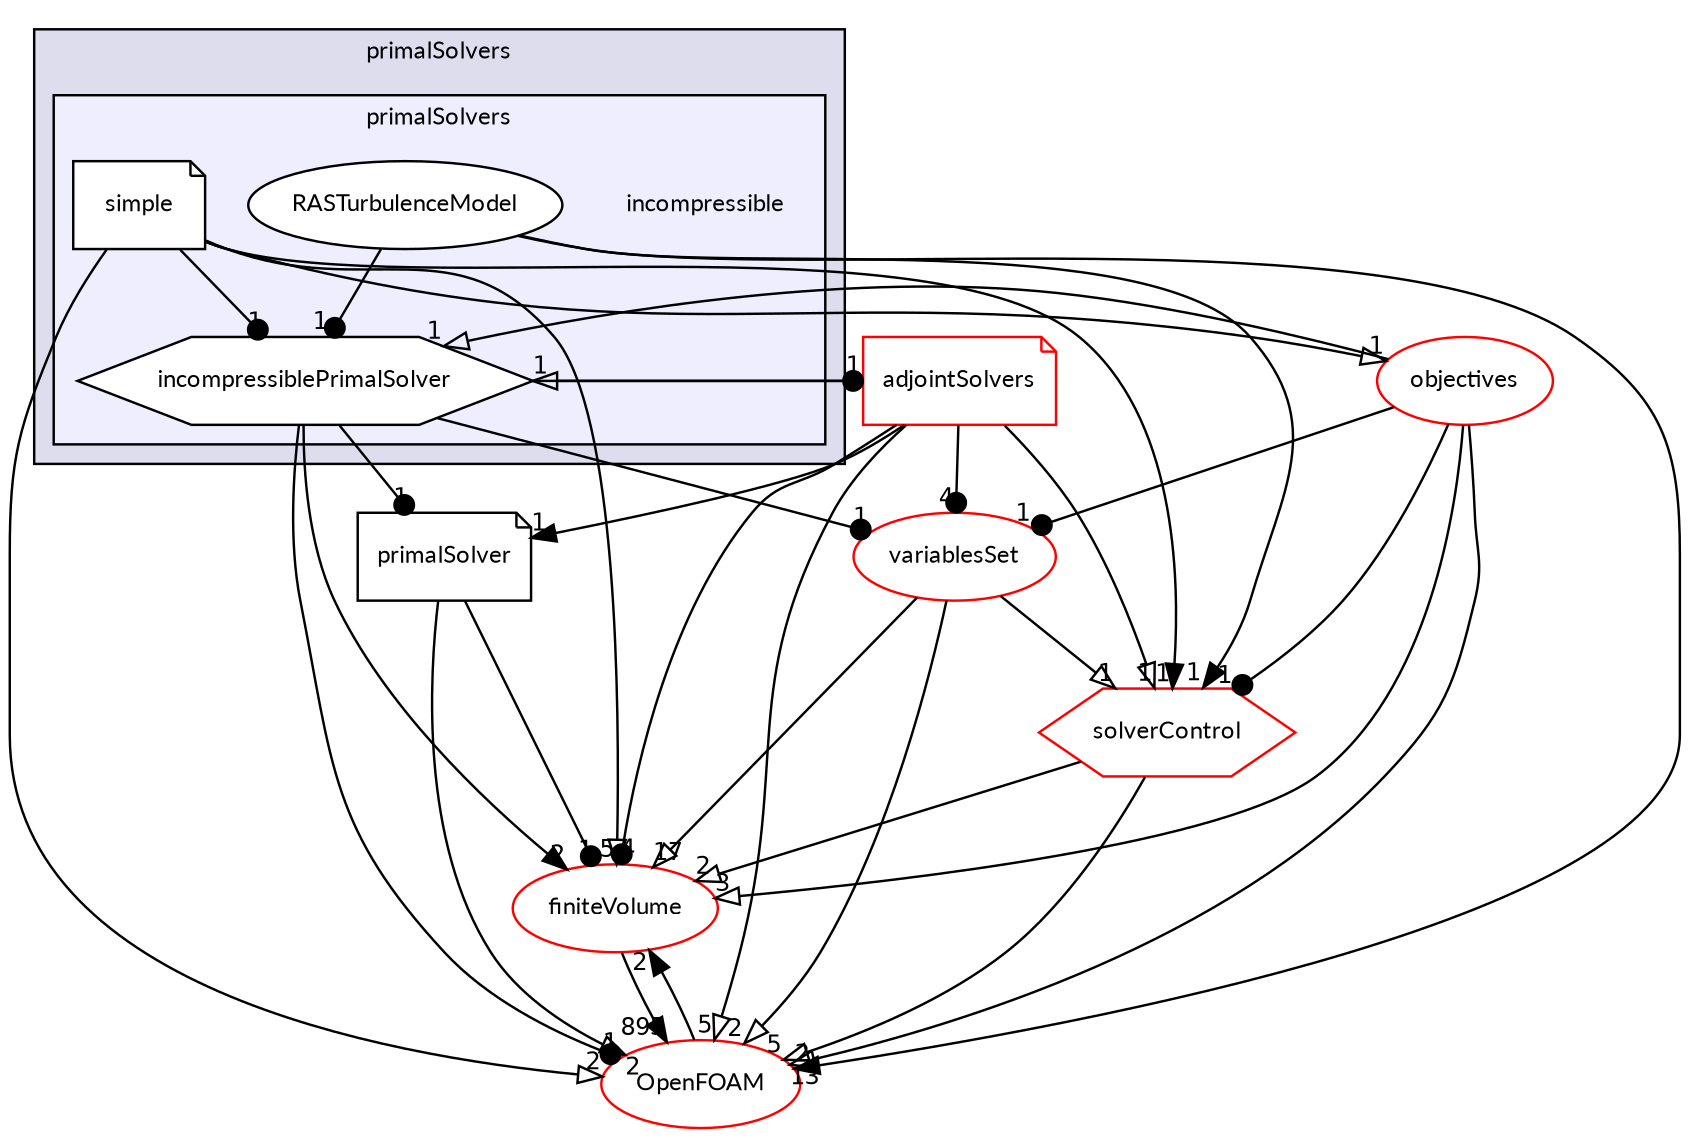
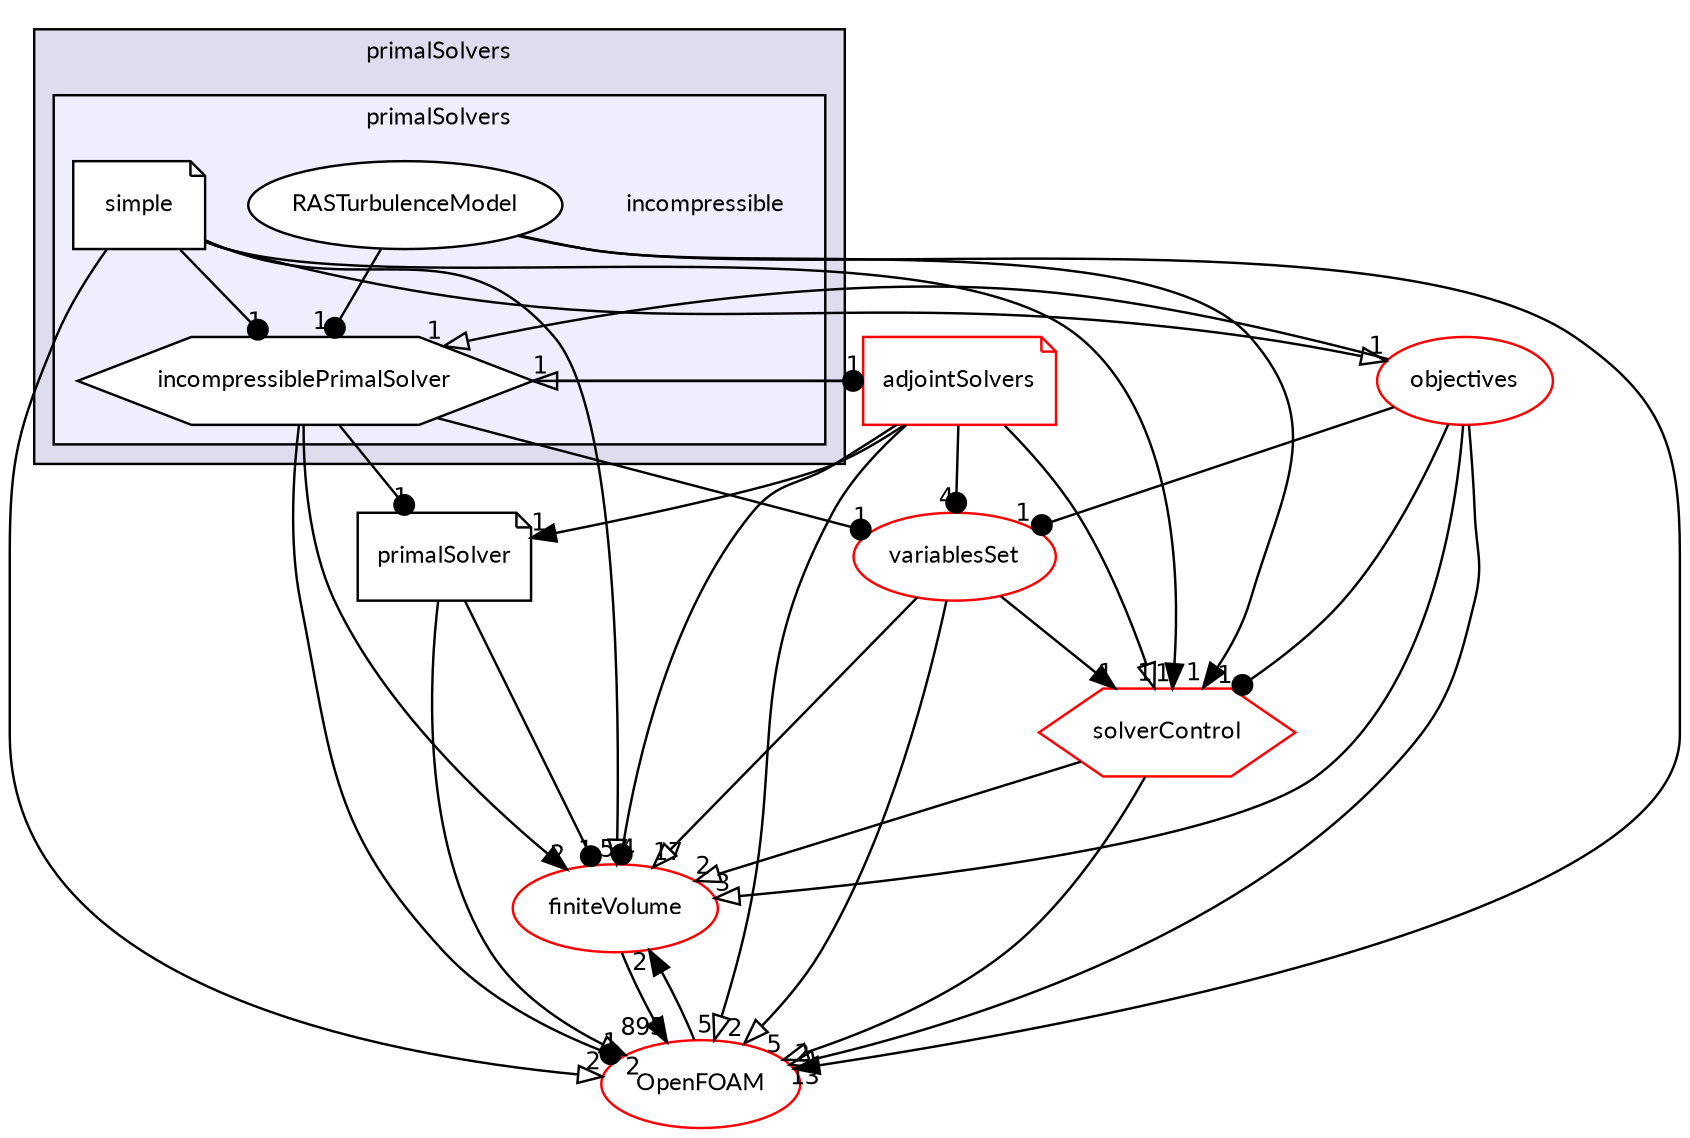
edge "variablesSet" -> "solverControl": arrowhead onormal -> normal
